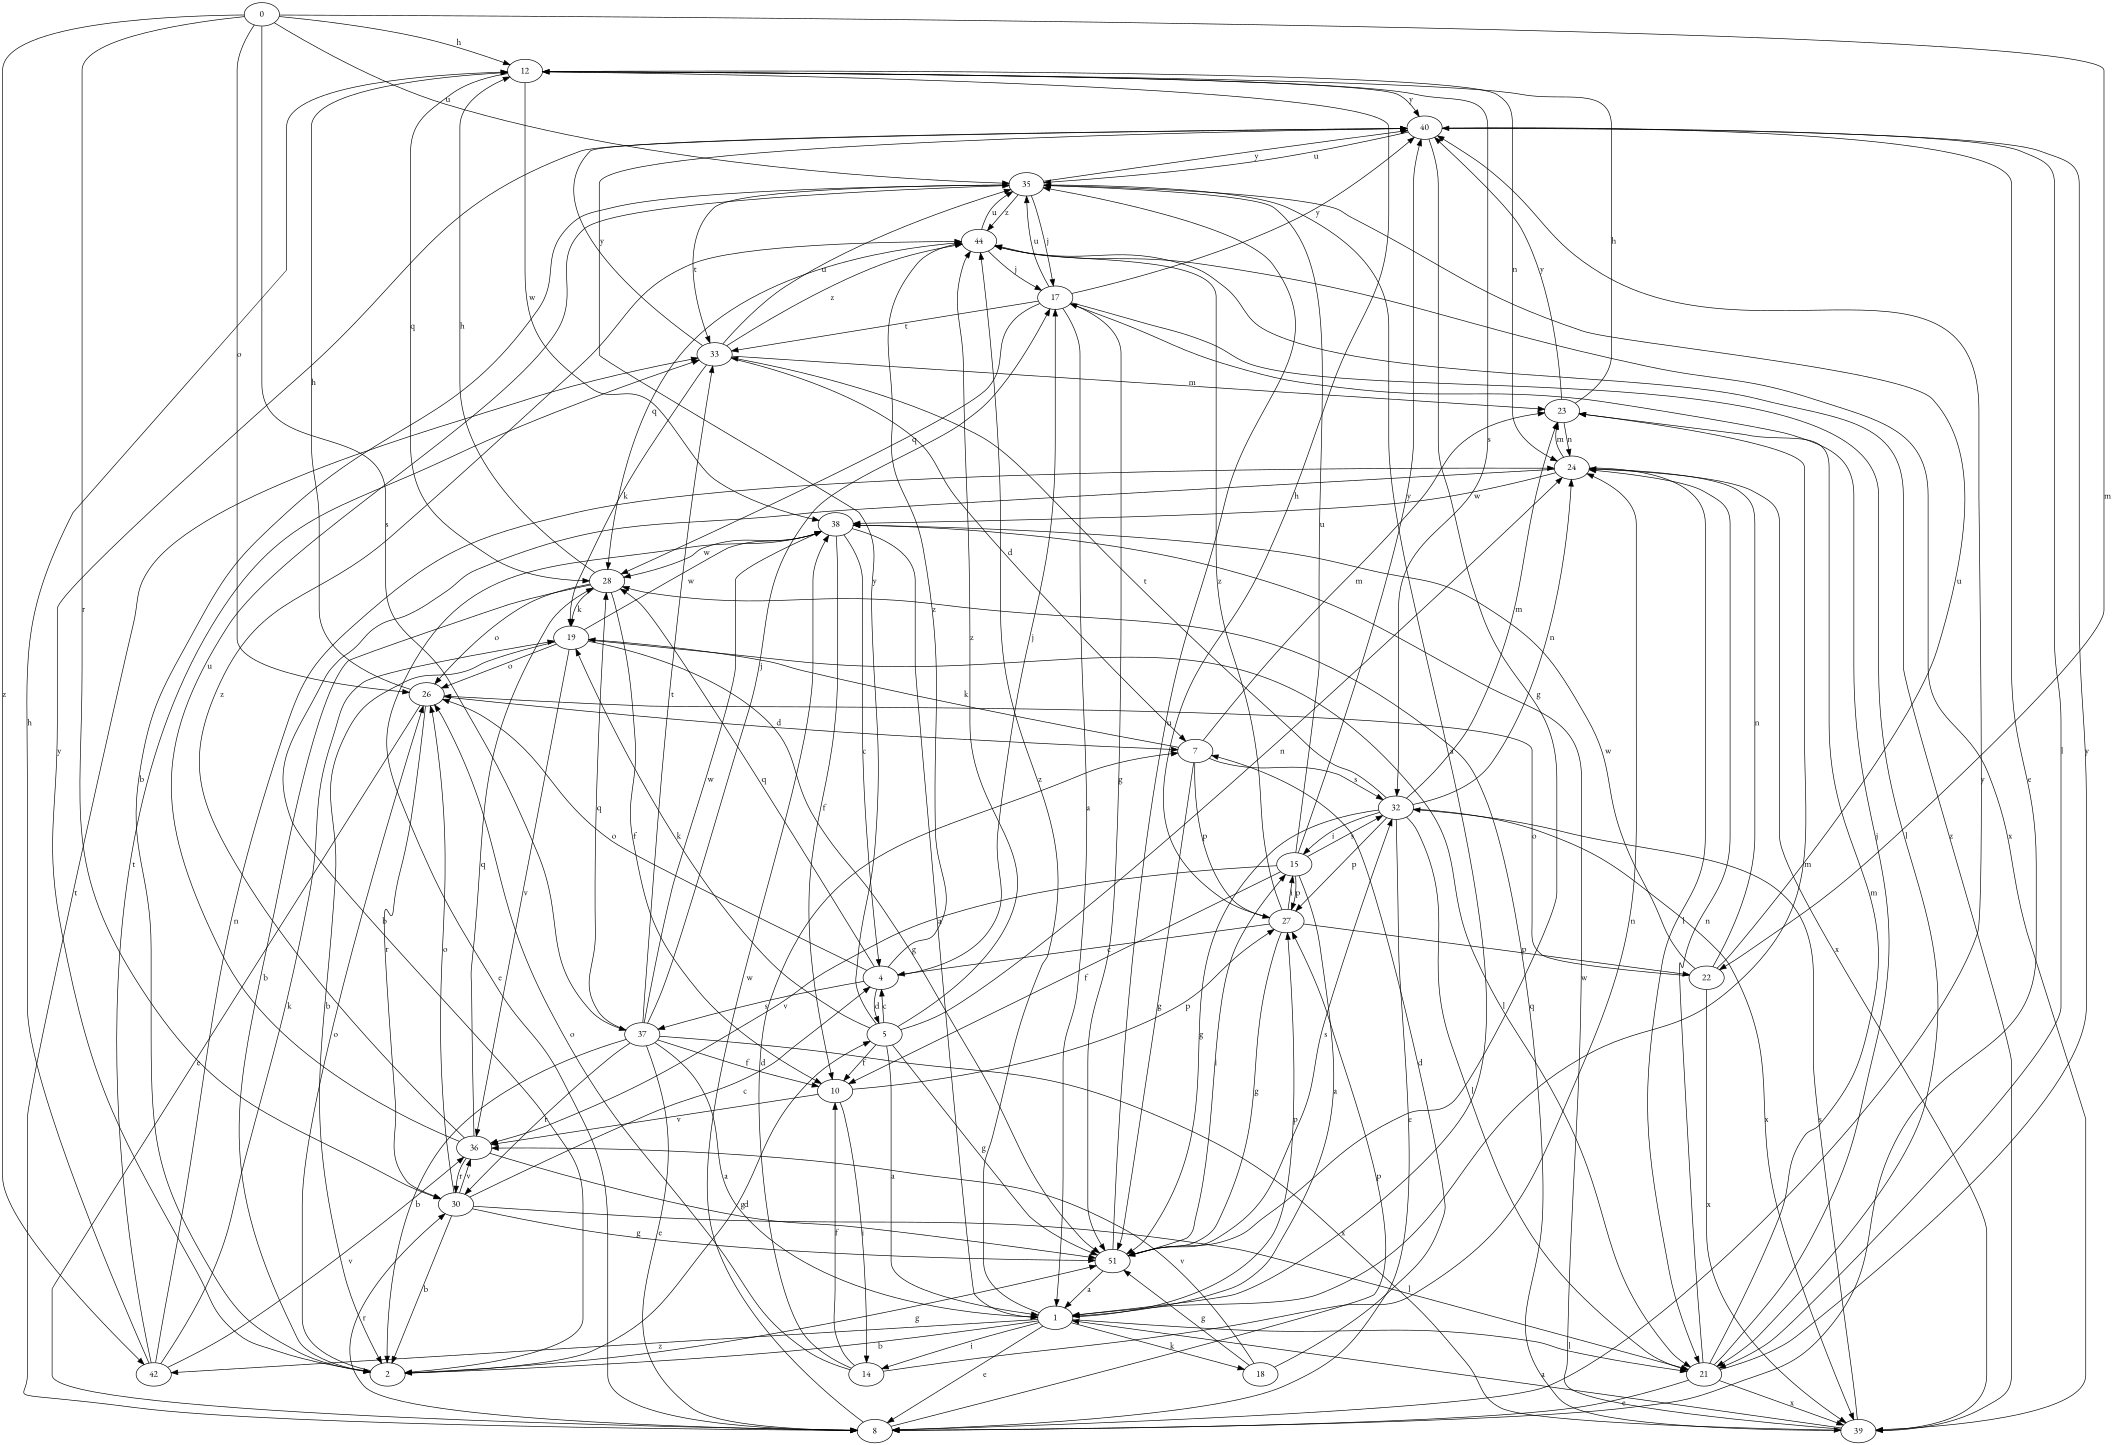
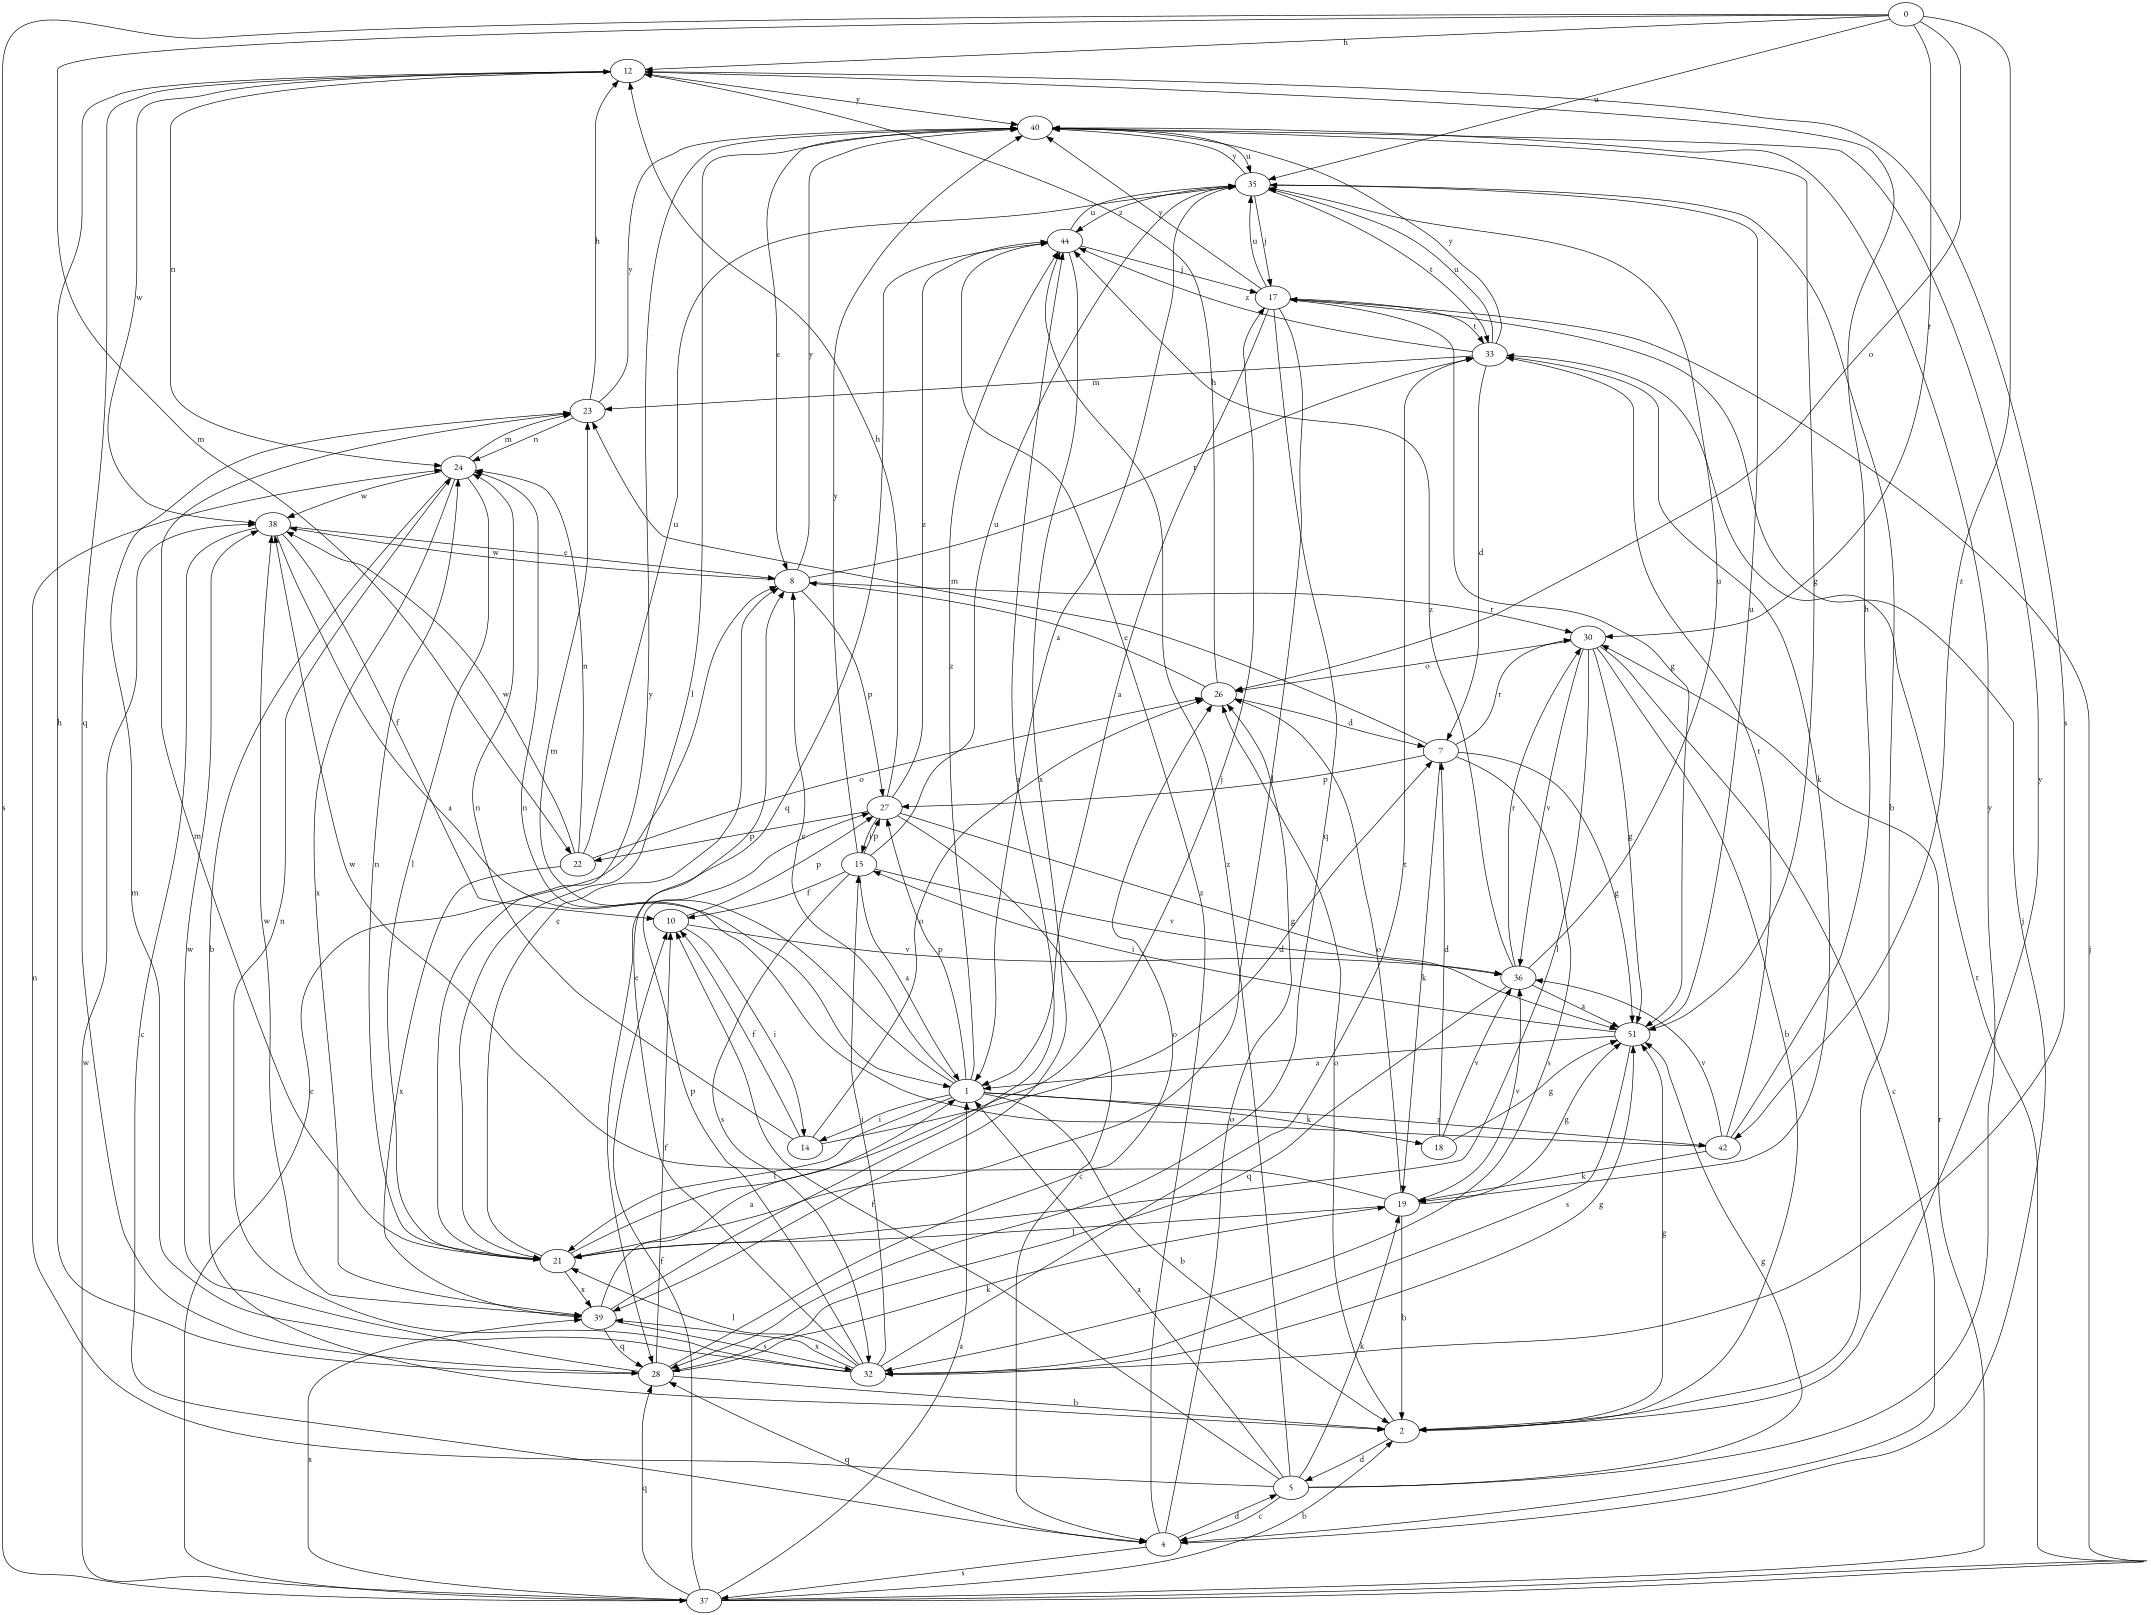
edge "38" -> "28": reversed
edge "26" -> "30": now "7" -> "30"
edge "36" -> "51": label "g" -> "a"
